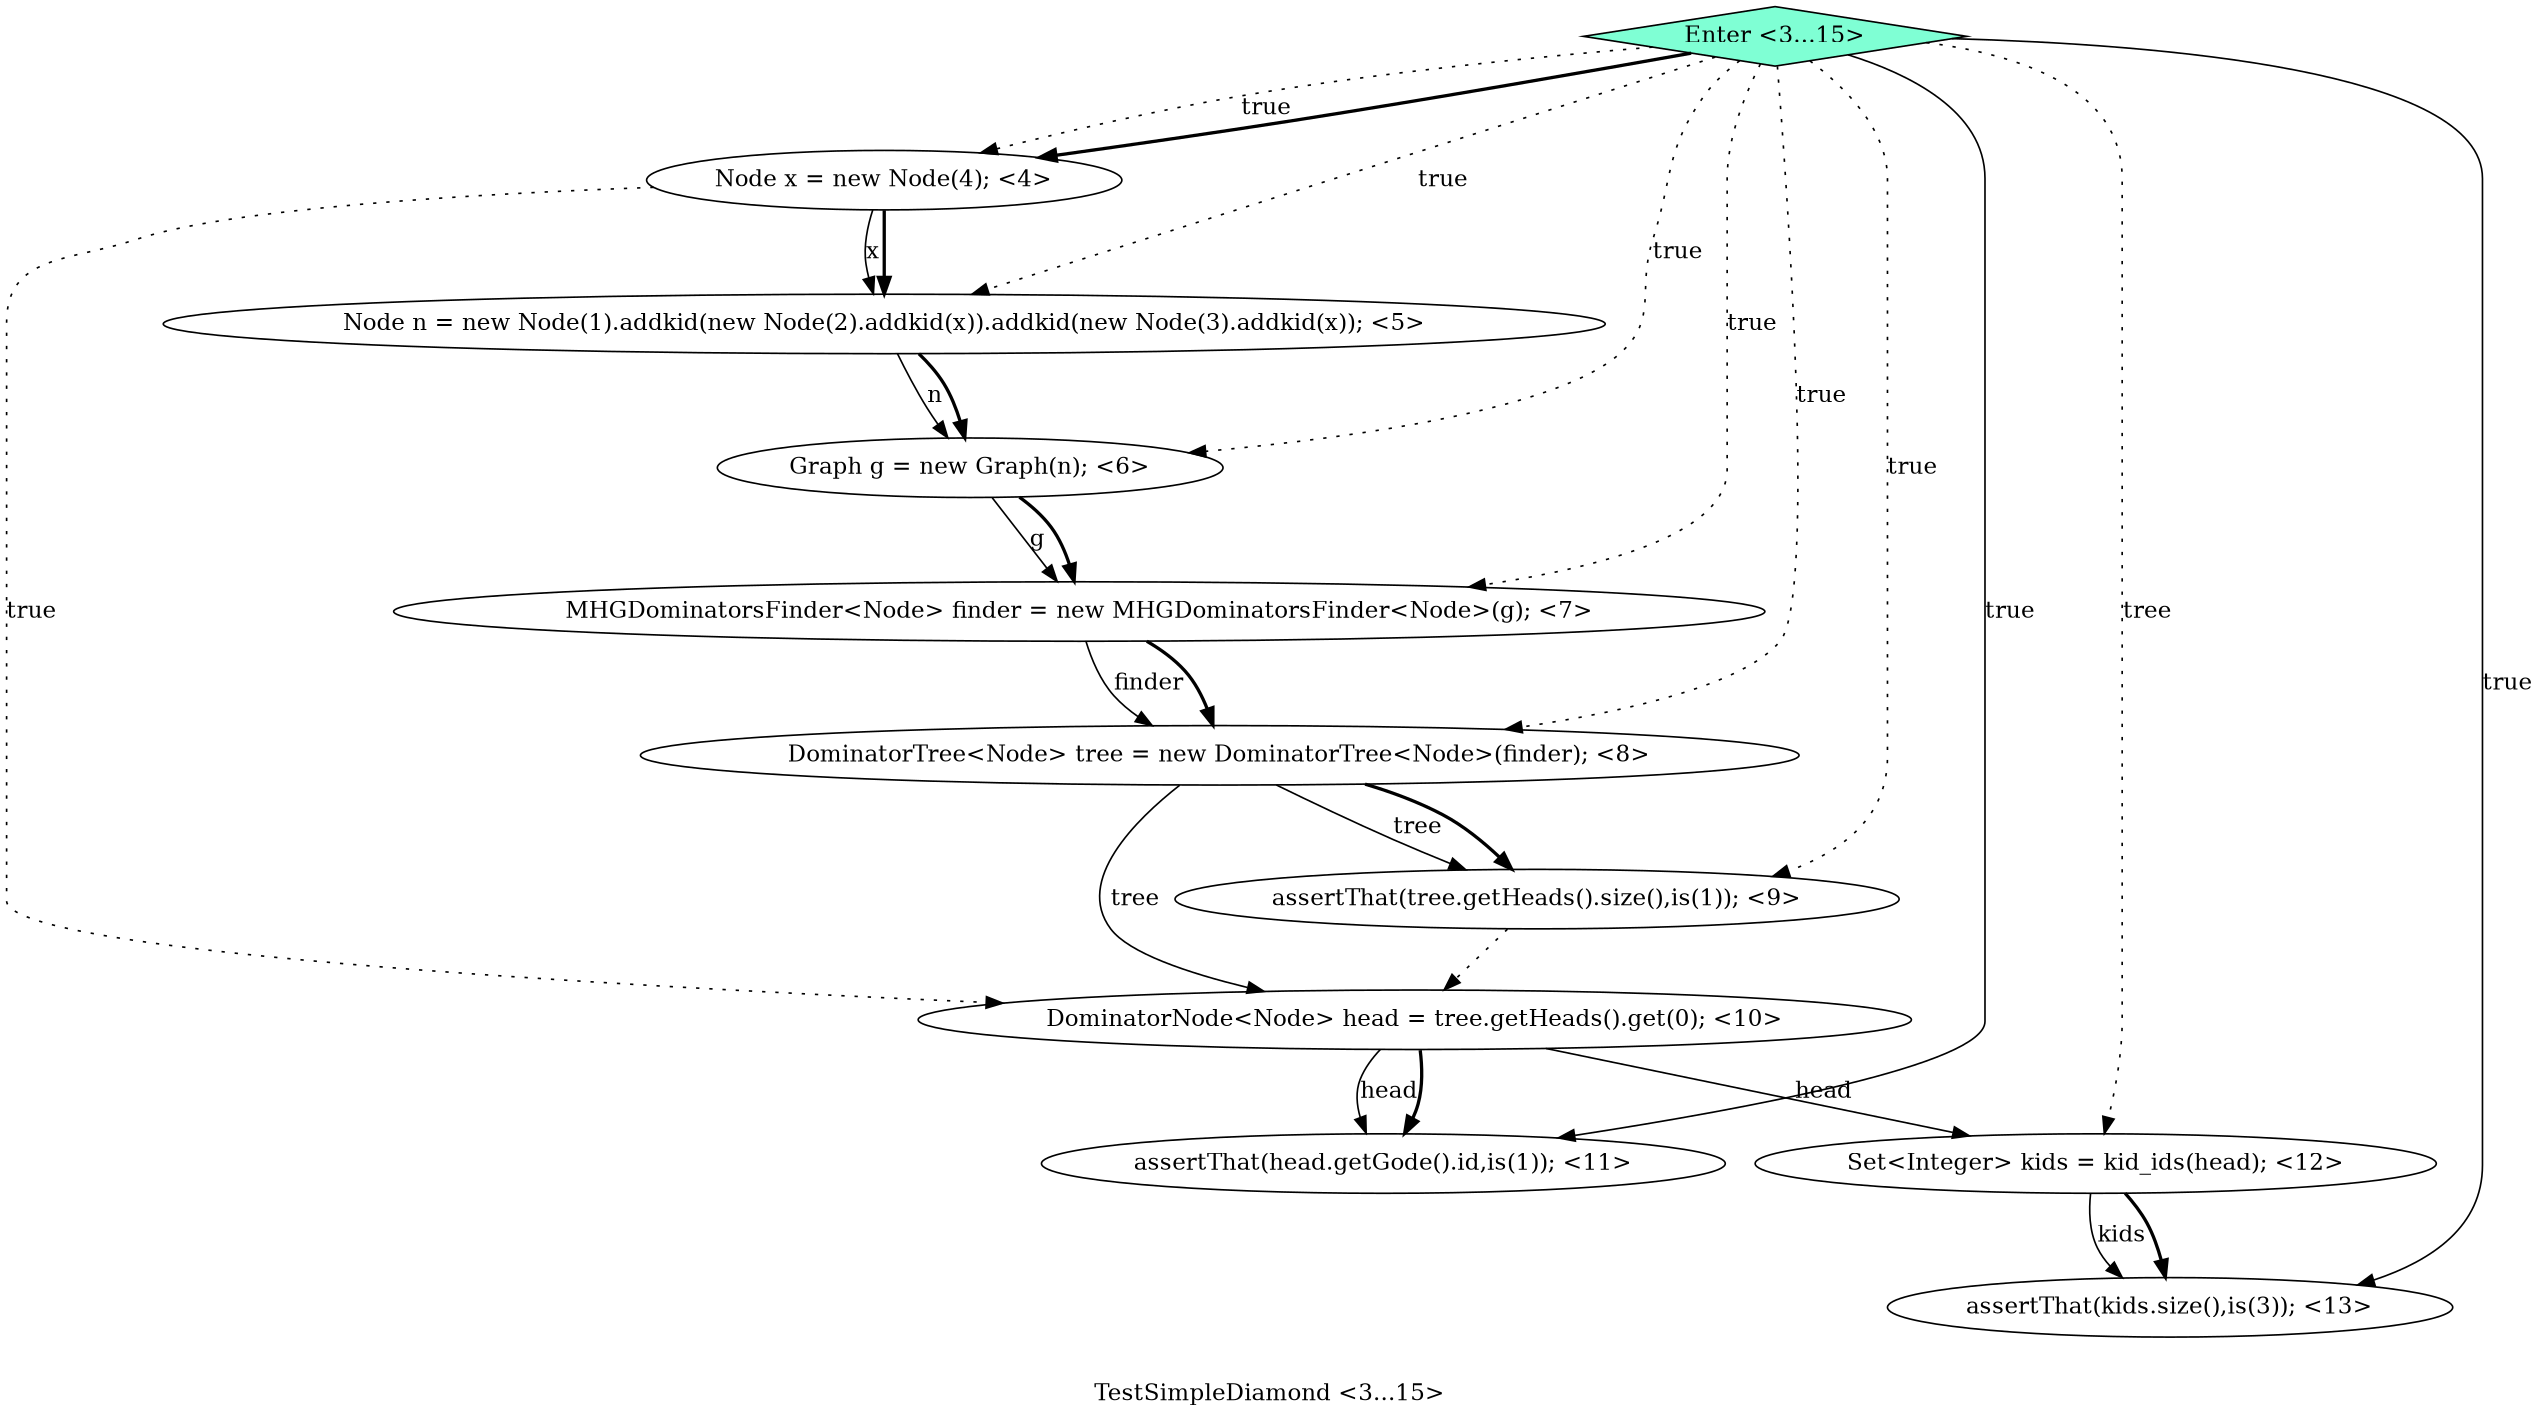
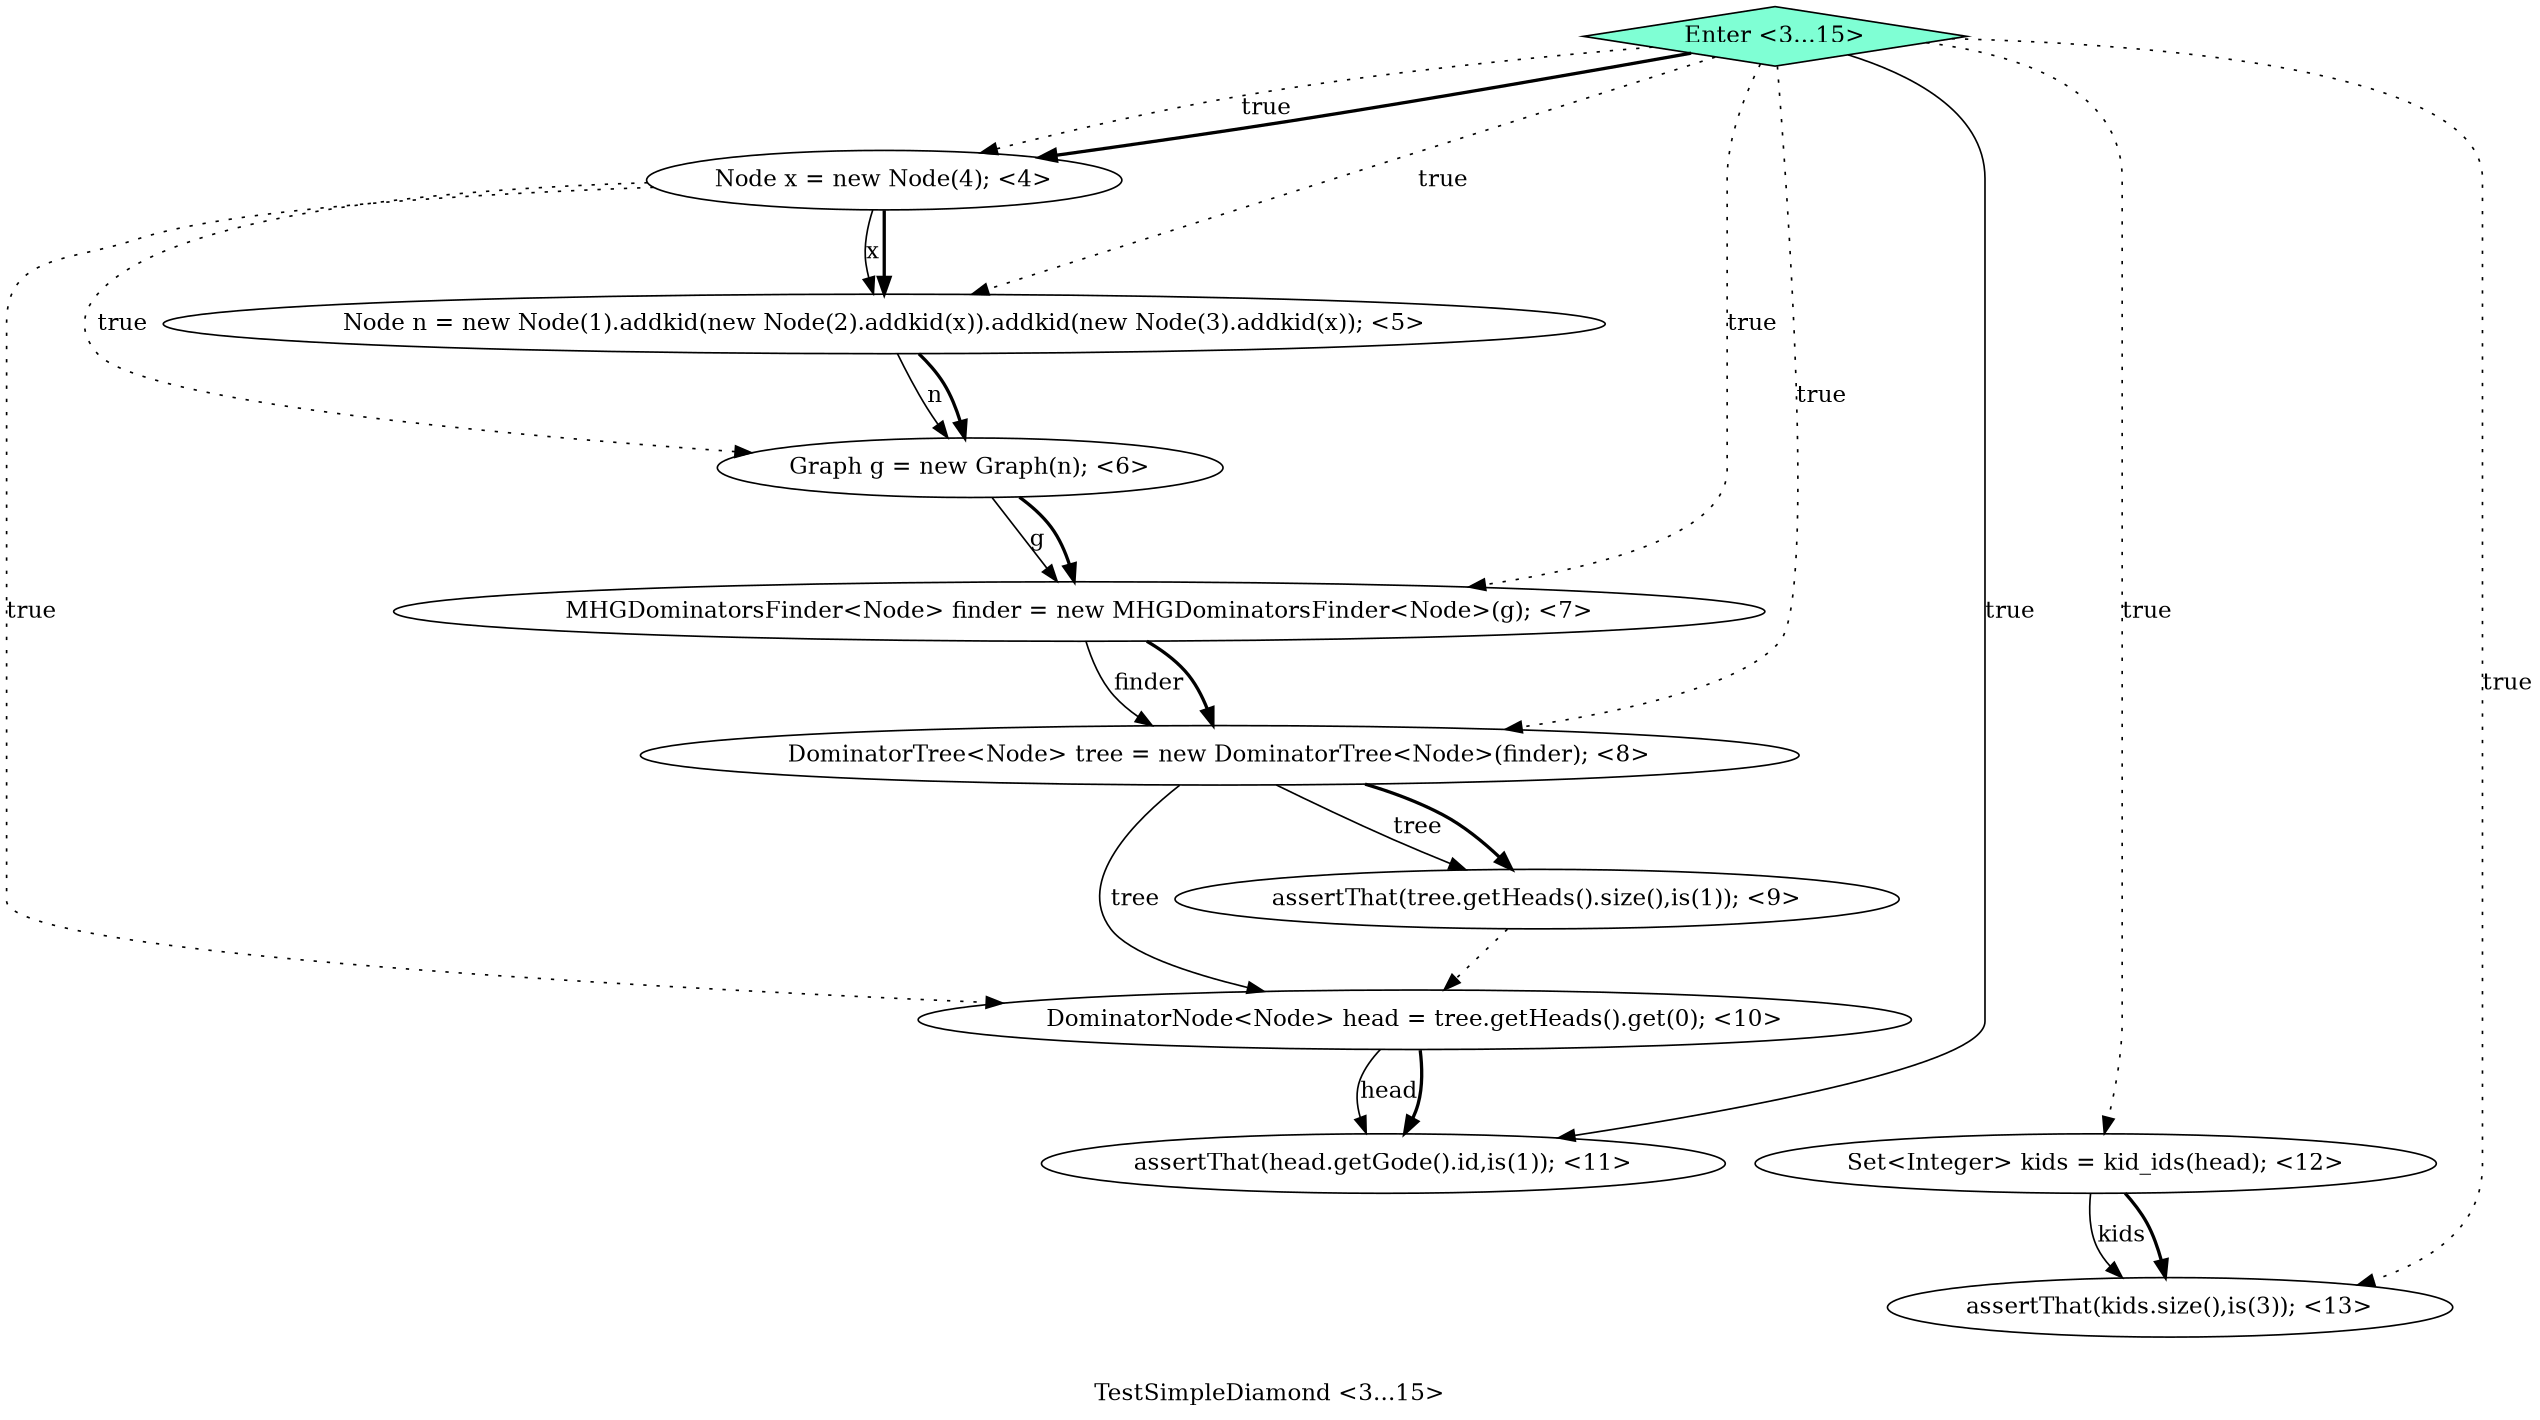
edge "Enter <3...15>" -> "Graph g = new Graph(n); <6>": now "Node x = new Node(4); <4>" -> "Graph g = new Graph(n); <6>"
edge "Enter <3...15>" -> "assertThat(kids.size(),is(3)); <13>": style solid -> dotted
edge "Enter <3...15>" -> "assertThat(tree.getHeads().size(),is(1)); <9>": removed, label "true"
edge "Enter <3...15>" -> "Set<Integer> kids = kid_ids(head); <12>": label "tree" -> "true"
edge "DominatorNode<Node> head = tree.getHeads().get(0); <10>" -> "Set<Integer> kids = kid_ids(head); <12>": removed, label "head"
